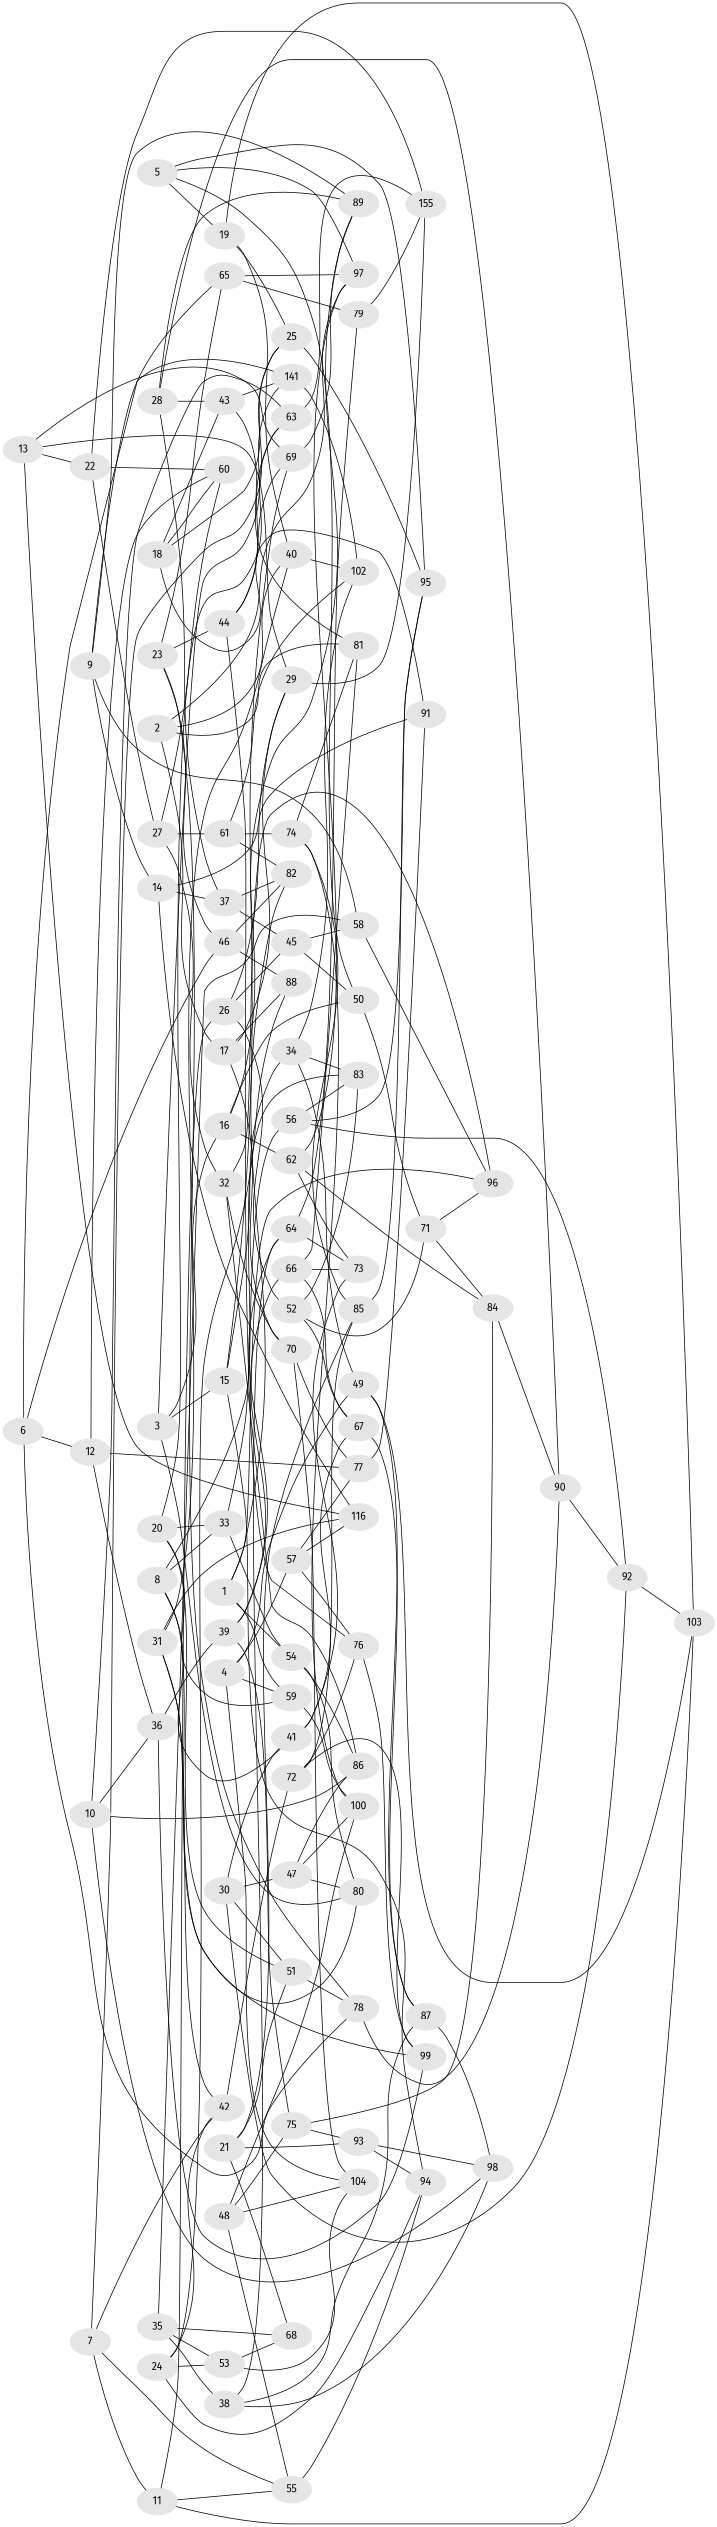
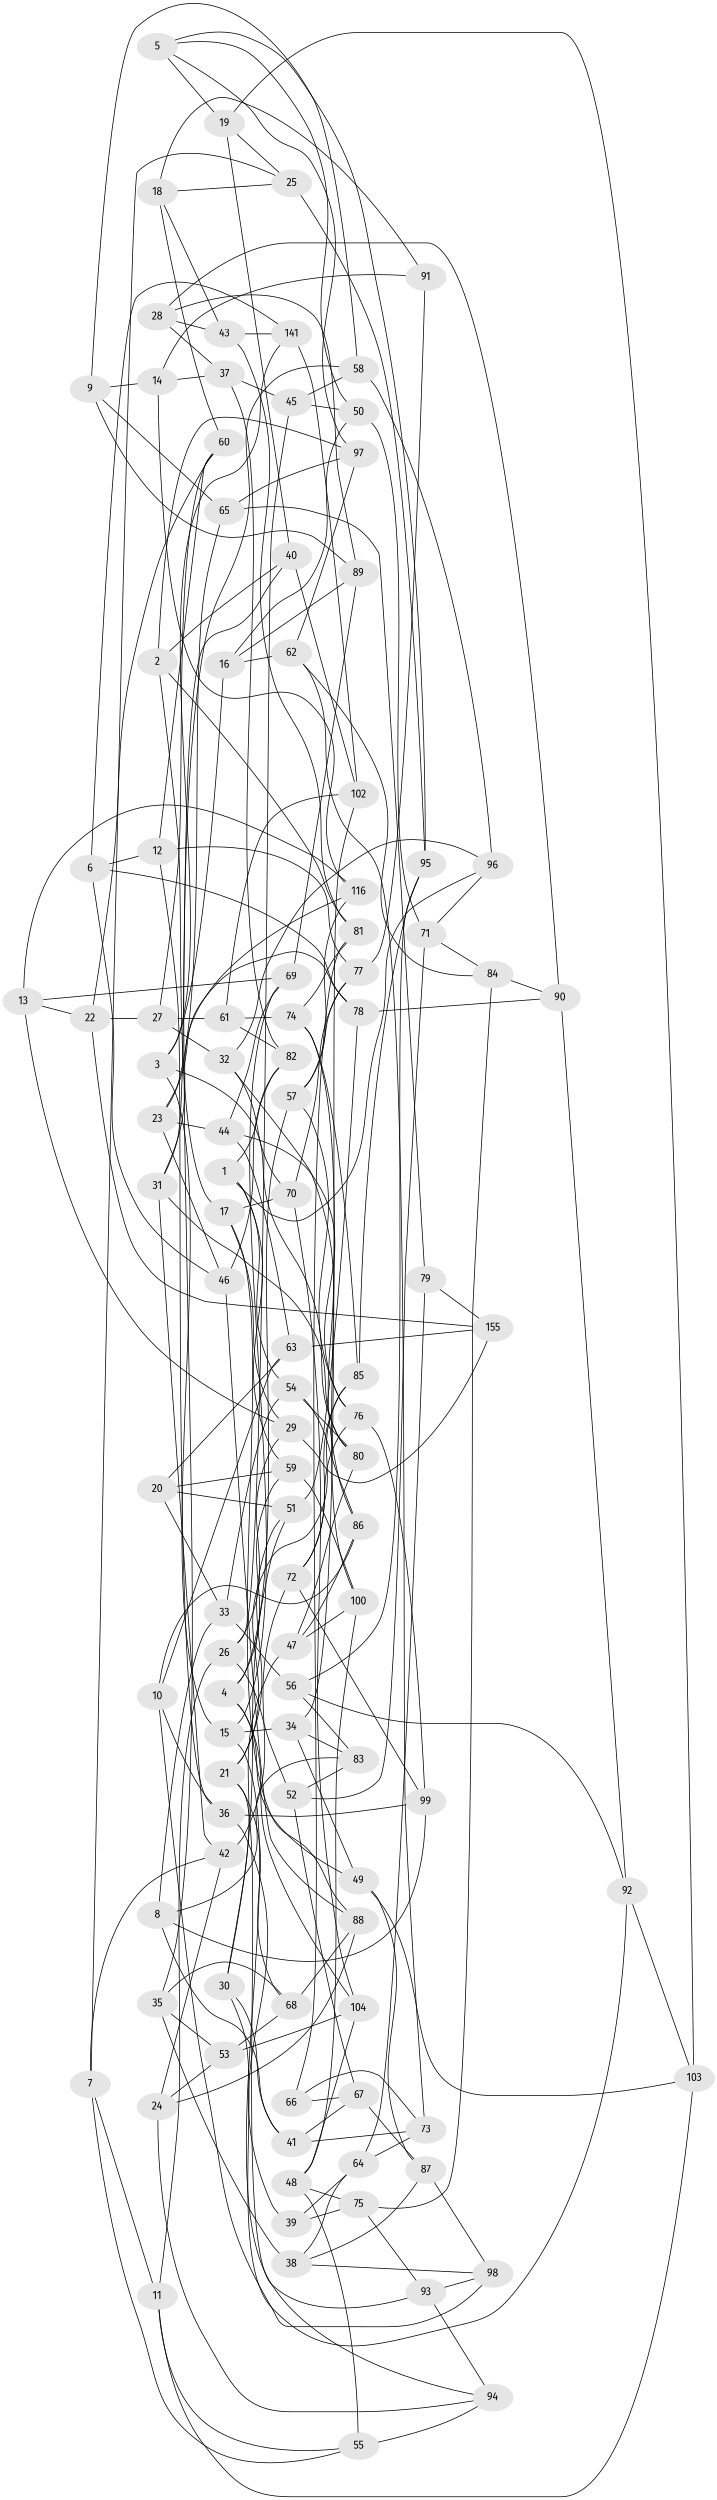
edge "66" -- "39": removed
edge "88" -- "68": added
